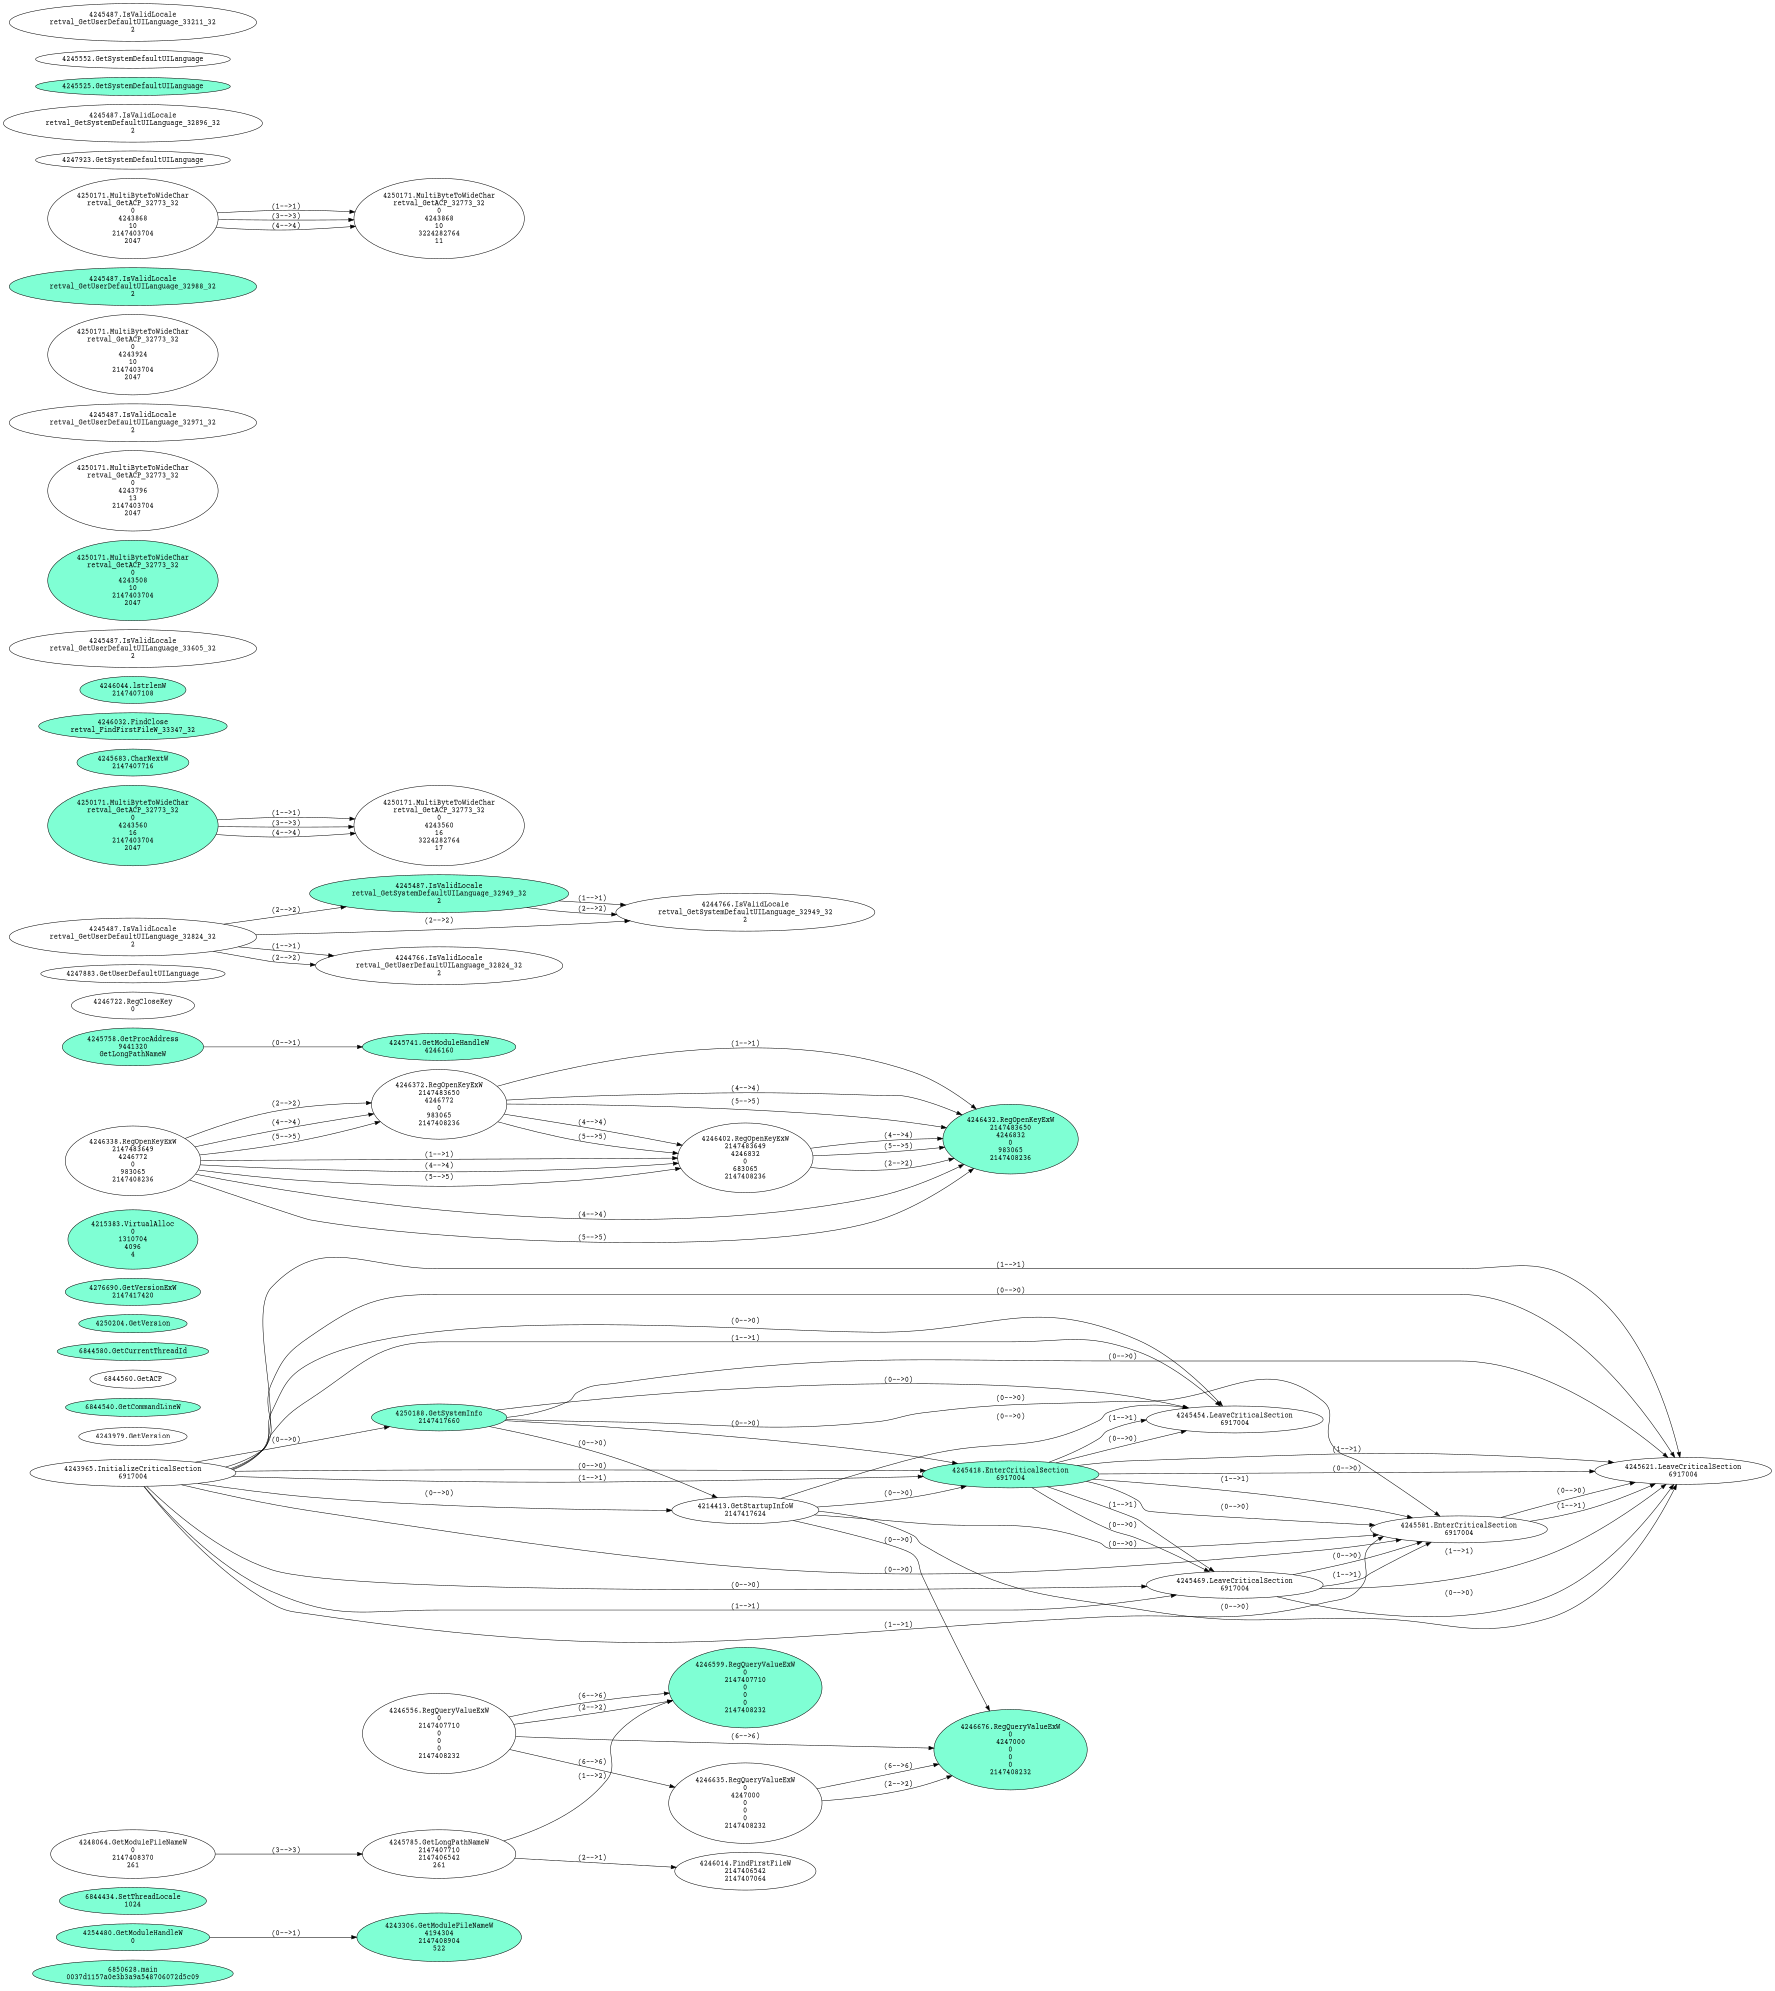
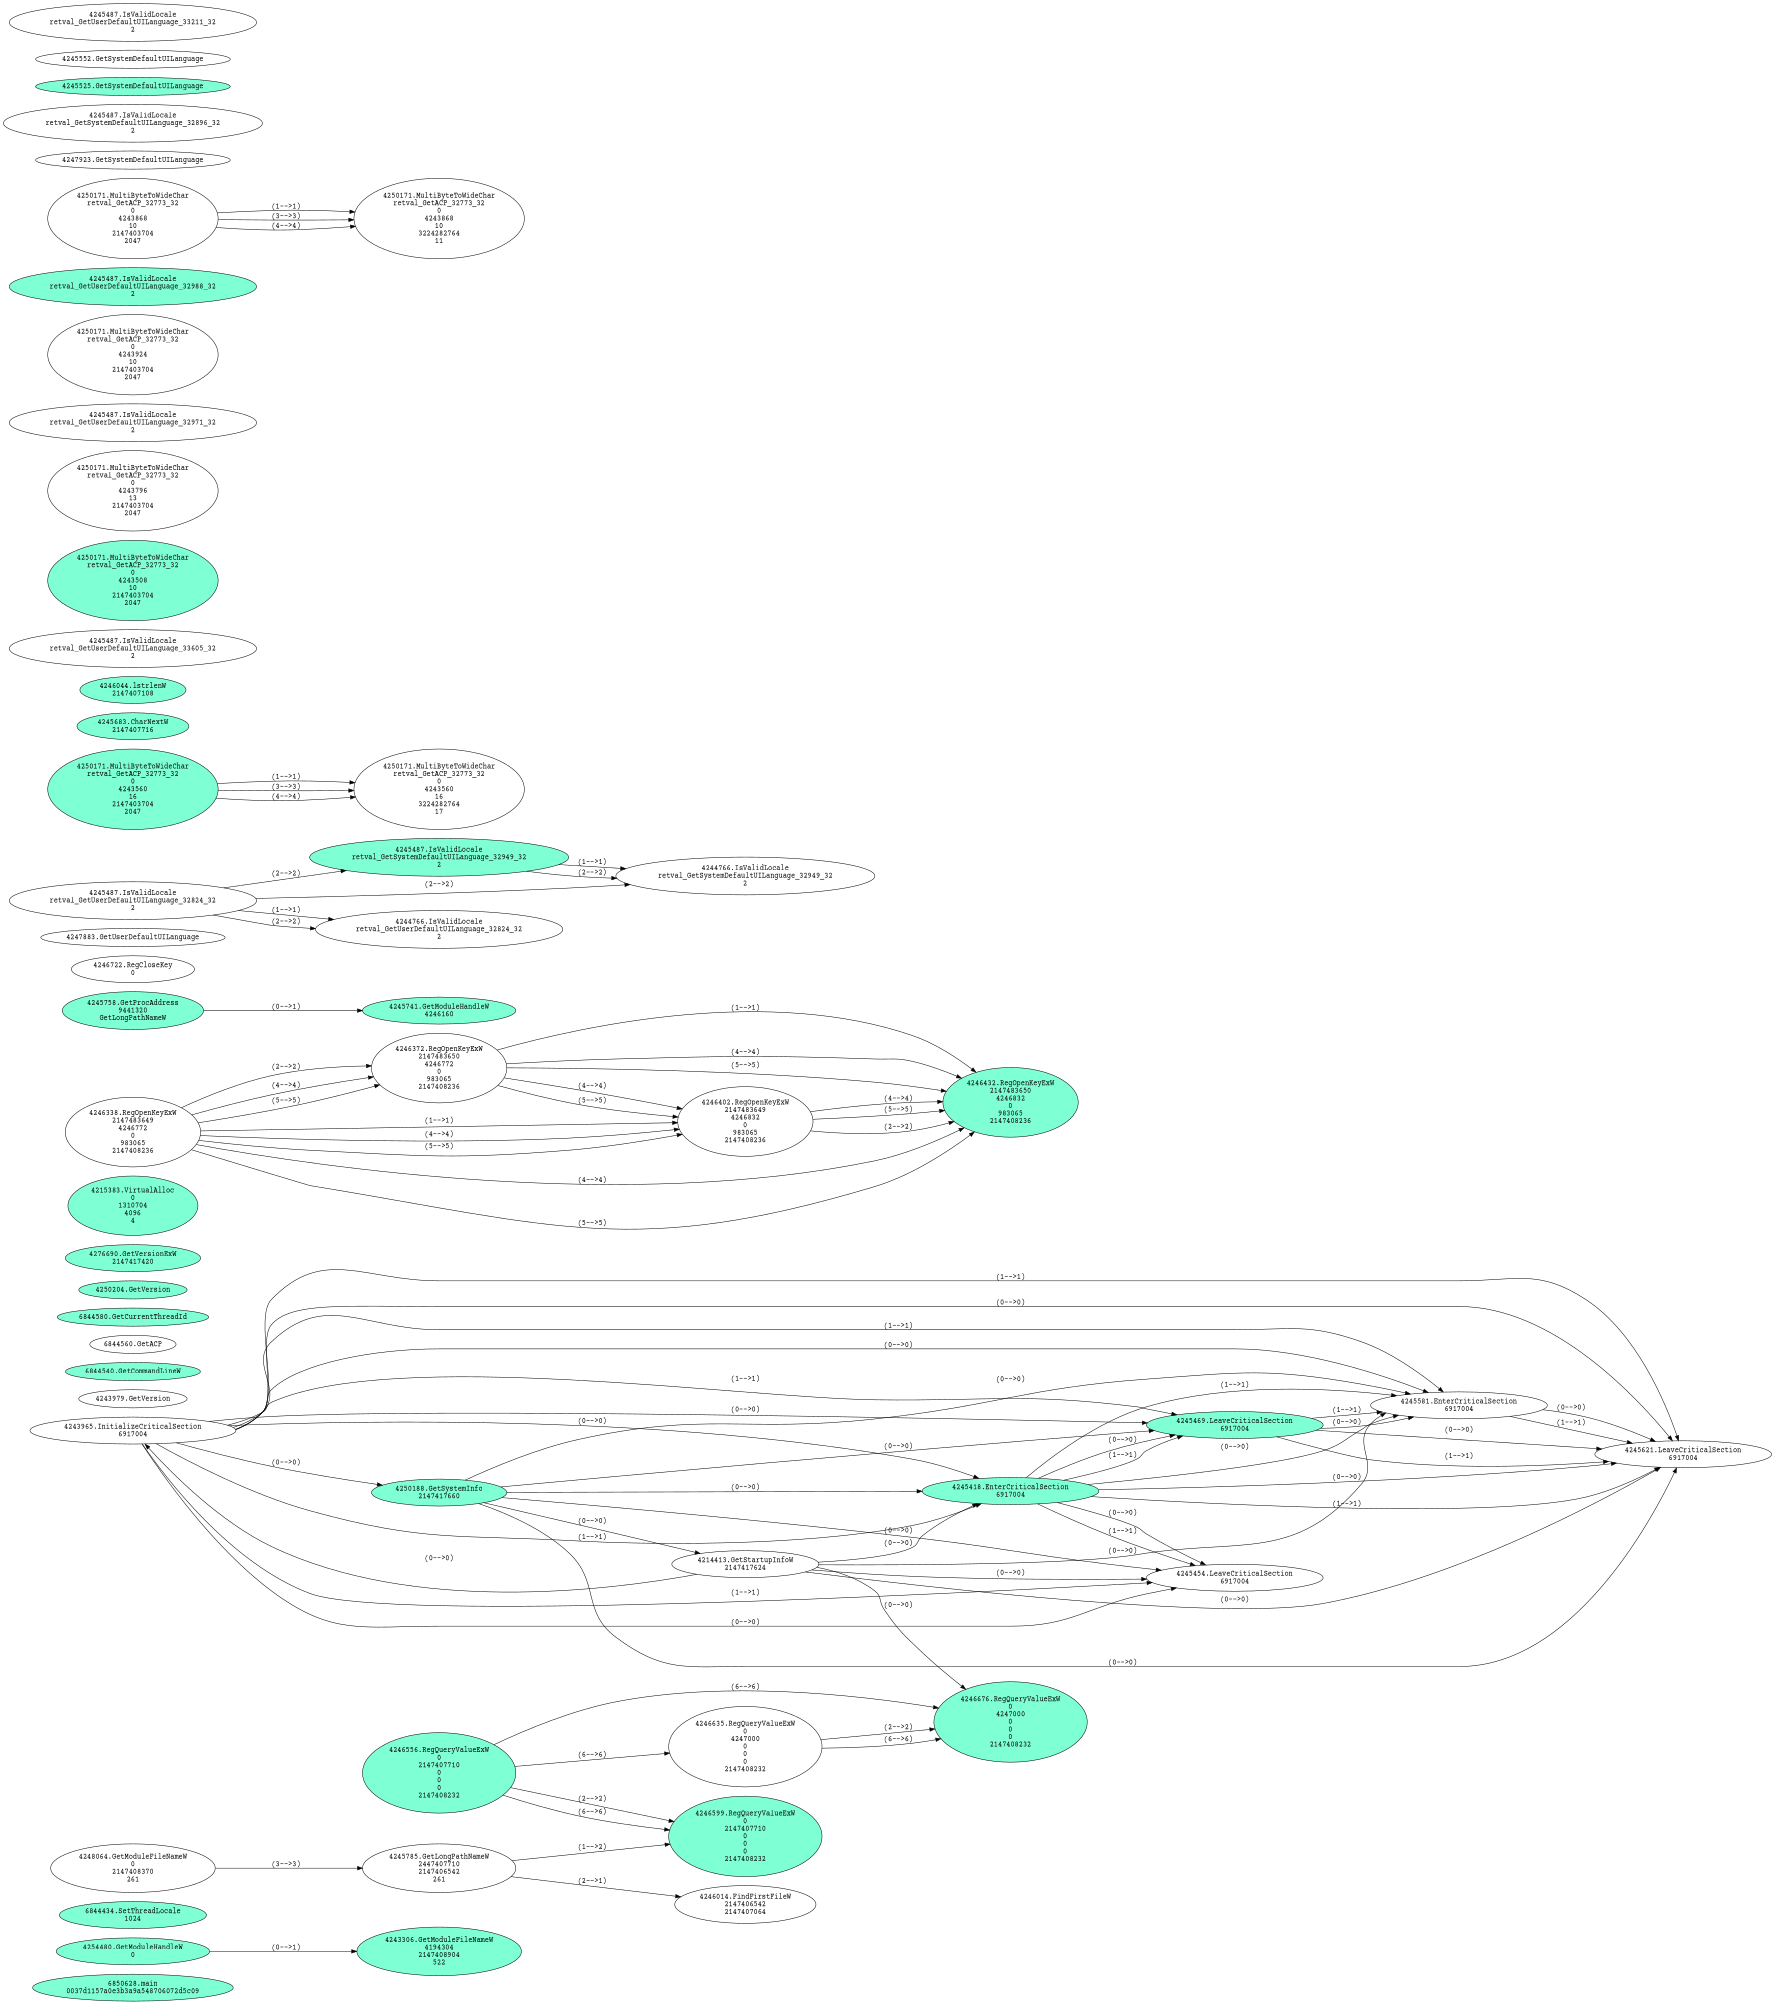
node "4246032.FindClose retval_FindFirstFileW_33347_32": removed
node "4246402.RegOpenKeyExW 2147483649 4246832 0 683065 2147408236": label "4246402.RegOpenKeyExW 2147483649 4246832 0 683065 2147408236" -> "4246402.RegOpenKeyExW 2147483649 4246832 0 983065 2147408236"
edge "4250188.GetSystemInfo 2147417660" -> "4245469.LeaveCriticalSection 6917004": added, label "(0-->0)"
edge "4243965.InitializeCriticalSection 6917004" -> "4214413.GetStartupInfoW 2147417624": reversed
node "4245469.LeaveCriticalSection 6917004": fillcolor white -> aquamarine
node "4246556.RegQueryValueExW 0 2147407710 0 0 0 2147408232": fillcolor white -> aquamarine
node "4245785.GetLongPathNameW 2147407710 2147406542 261": label "4245785.GetLongPathNameW 2147407710 2147406542 261" -> "4245785.GetLongPathNameW 2447407710 2147406542 261"
